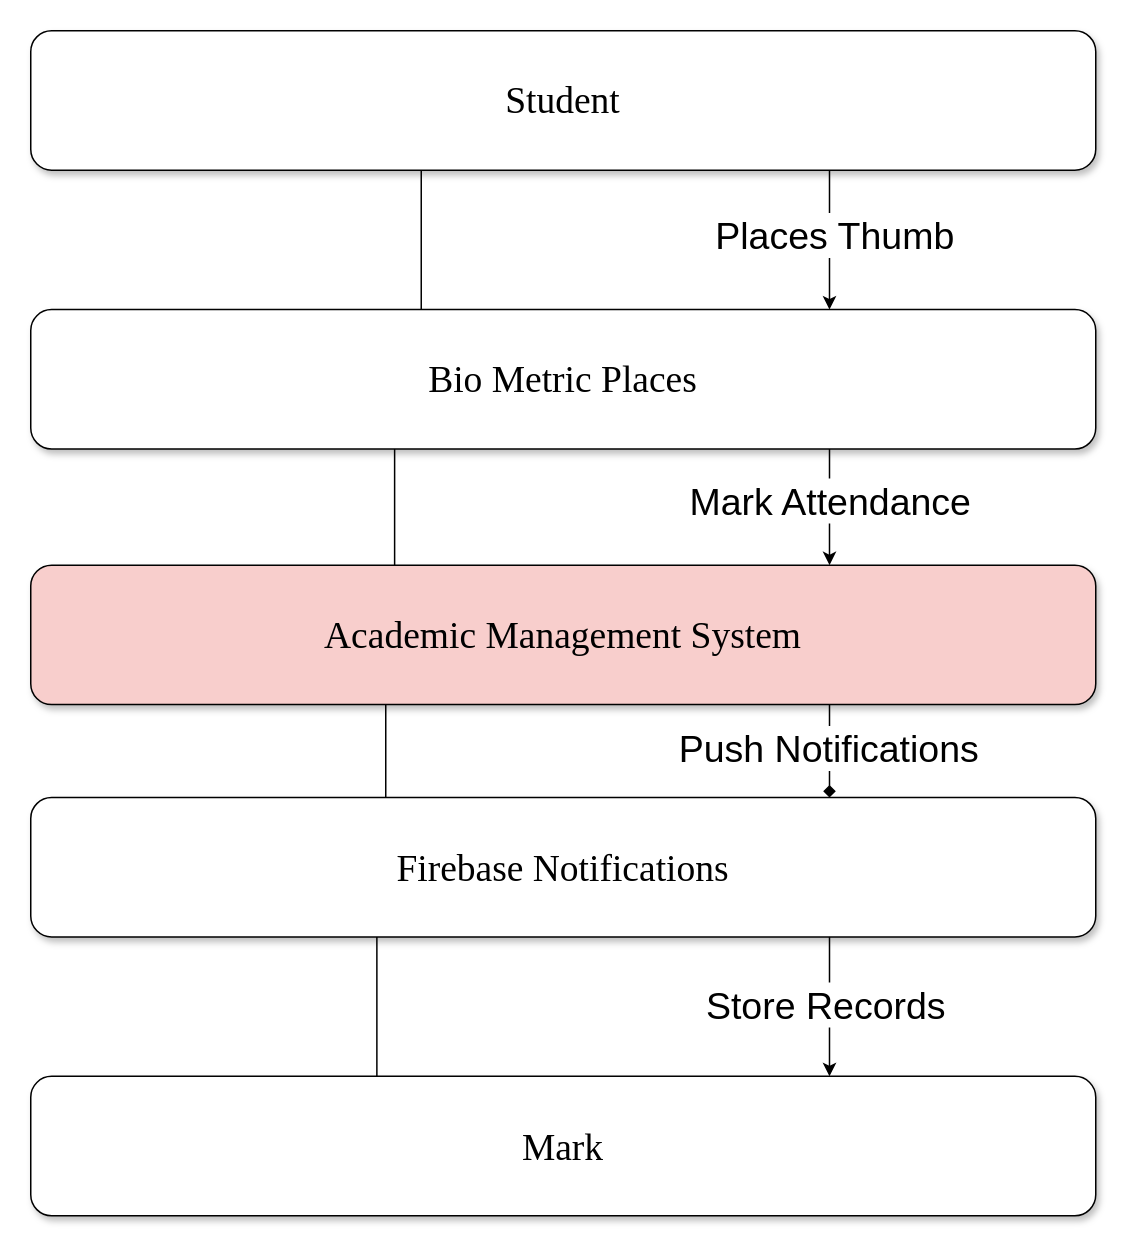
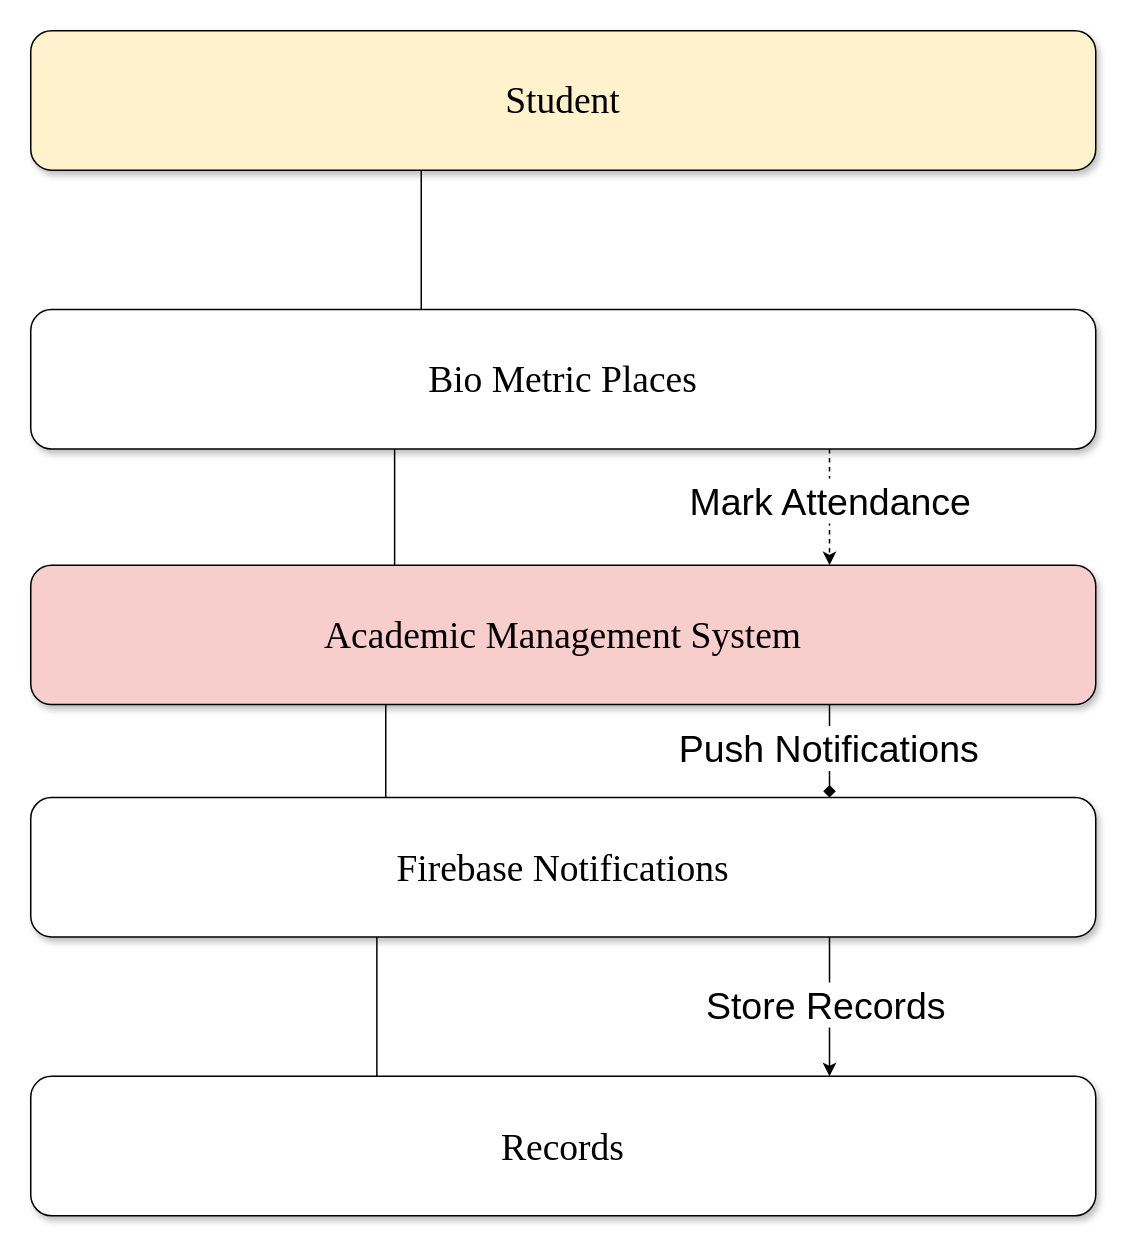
node "Student": fillcolor #ffffff -> #fff2cc
edge "Student" -> "Bio Metric Places": removed, label "Places Thumb"
edge "Bio Metric Places" -> "Academic Management System": style solid -> dashed
node "Mark": label "Mark" -> "Records"
